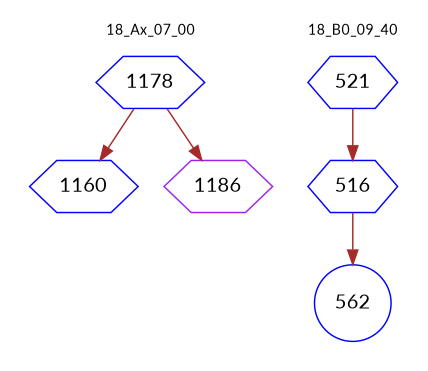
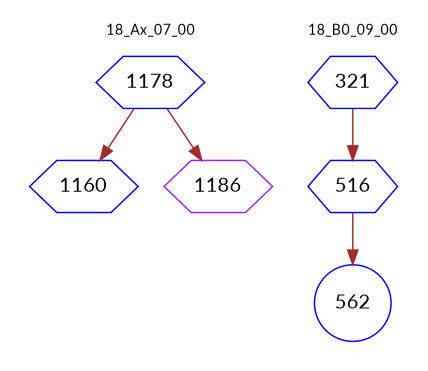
cluster "18_B0_09_40": label "18_B0_09_40" -> "18_B0_09_00"
node "521": label "521" -> "321"
